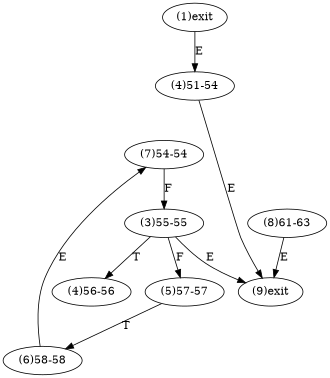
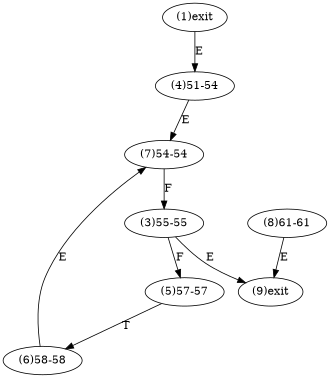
edge "(4)51-54" -> "(9)exit": now "(4)51-54" -> "(7)54-54"
node "(8)61-63": label "(8)61-63" -> "(8)61-61"
node "(4)56-56": removed
